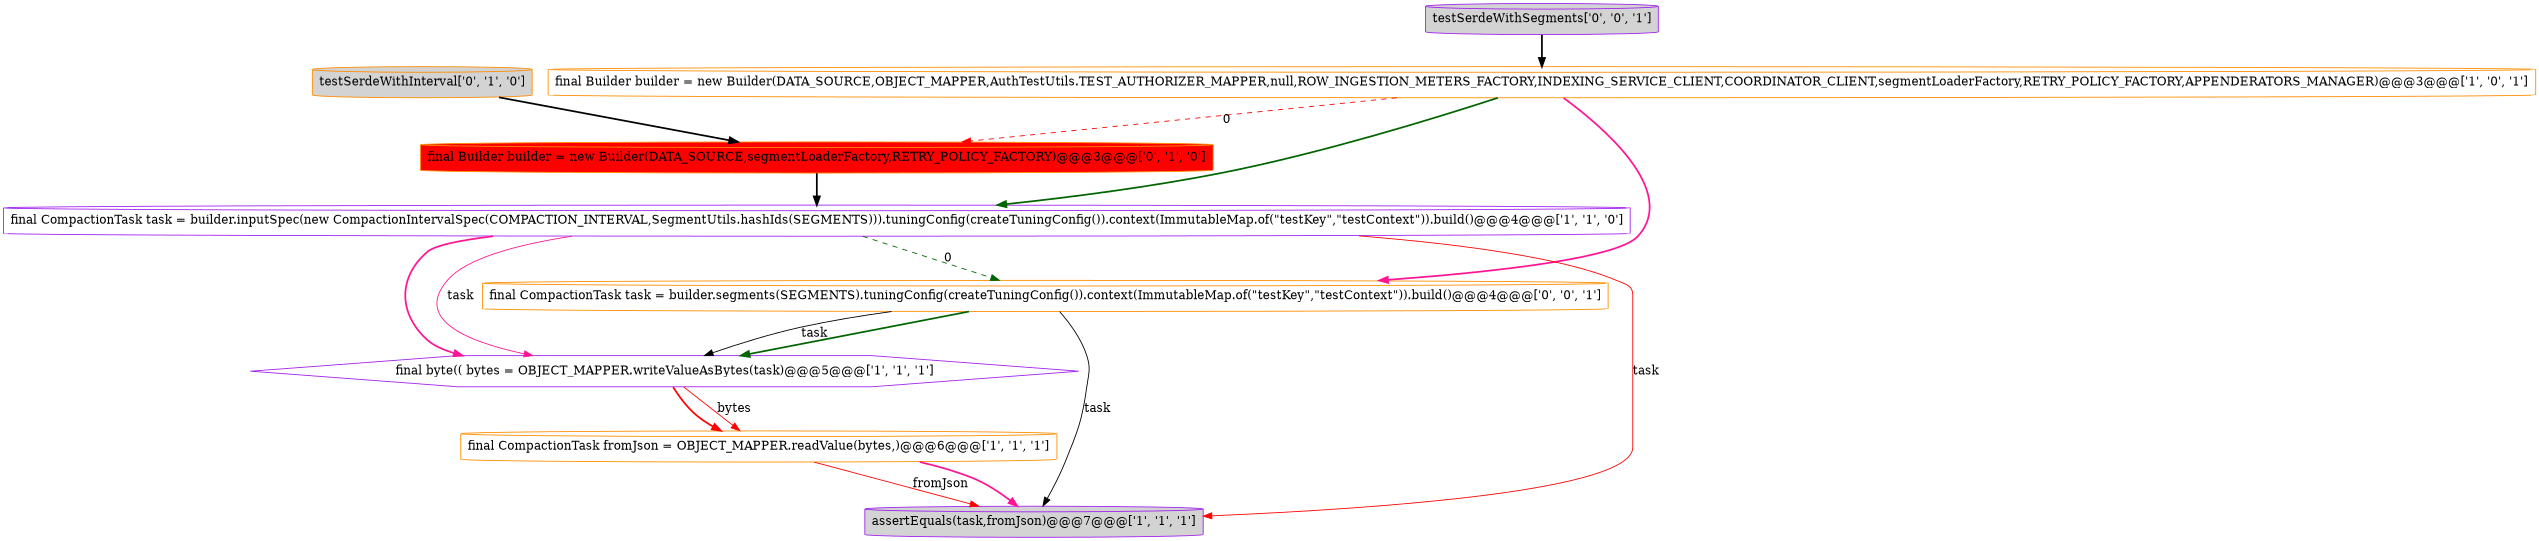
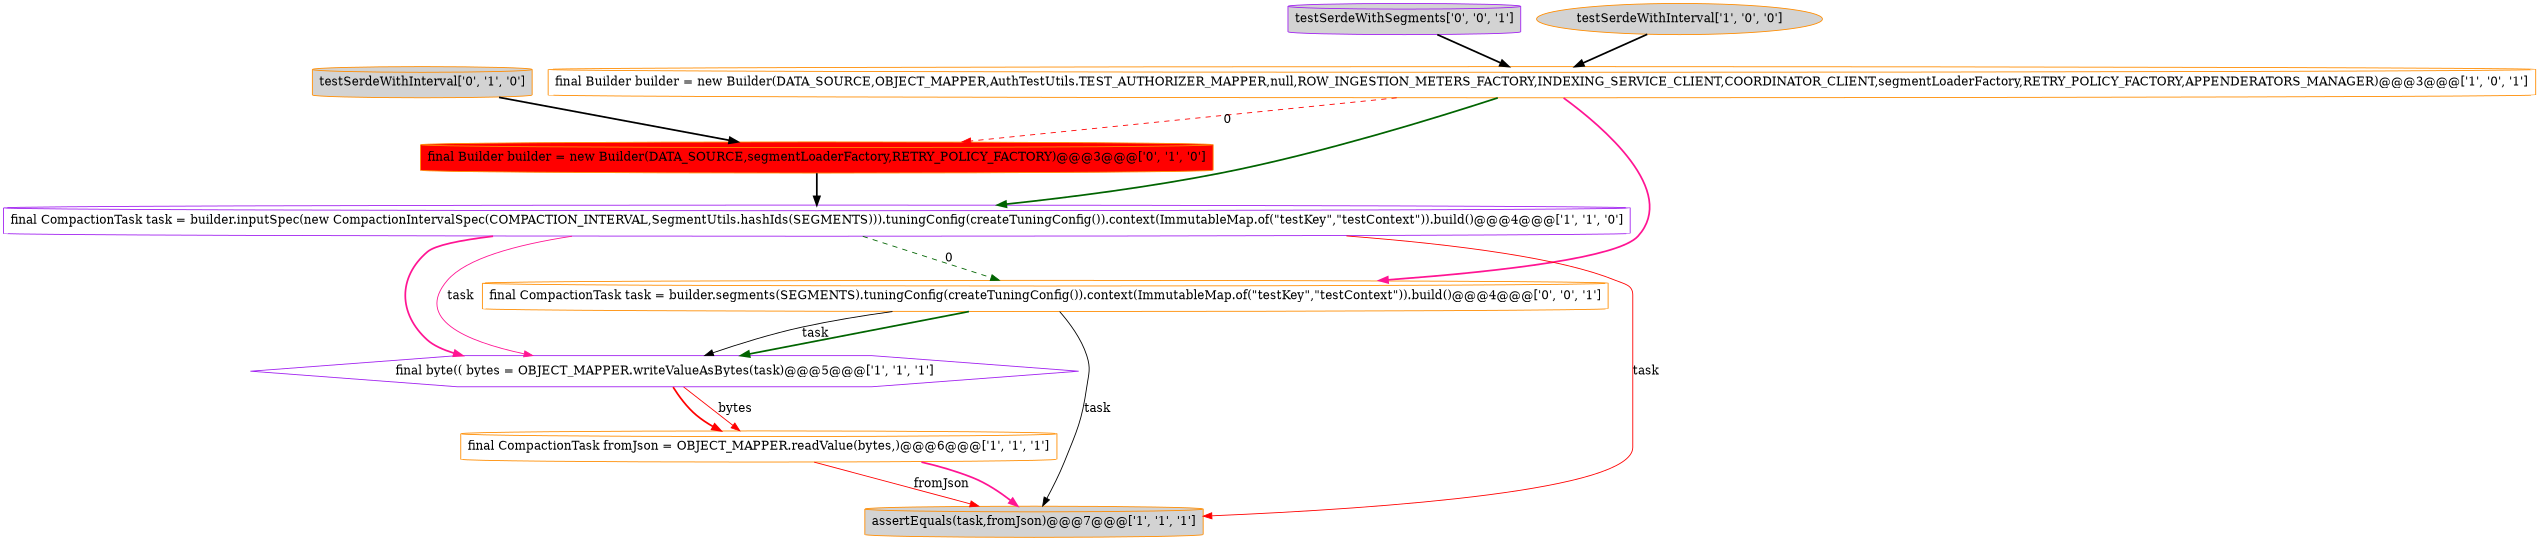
node "testSerdeWithInterval['1', '0', '0']": added
node "assertEquals(task,fromJson)@@@7@@@['1', '1', '1']": color purple -> darkorange
